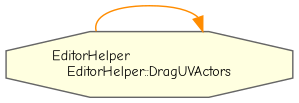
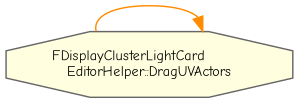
node "EditorHelper EditorHelper::DragUVActors": label "EditorHelper EditorHelper::DragUVActors" -> "FDisplayClusterLightCard EditorHelper::DragUVActors"
